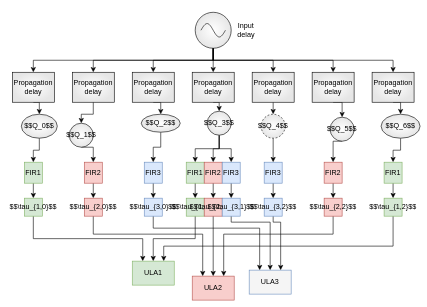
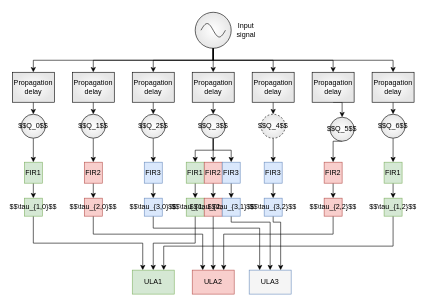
node "Input delay": label "Input delay" -> "Input signal"
node "$$Q_2$$": size 39x18 -> 24x24
node "$$Q_3$$": moved (219, 123) -> (213, 126)
node "$$Q_0$$": size 36x24 -> 24x24
node "$$Q_6$$": size 39x24 -> 24x24
node "$$Q_1$$": moved (81, 135) -> (93, 126)
node "ULA1": moved (153, 273) -> (153, 282)
node "ULA2": moved (213, 288) -> (213, 282)
